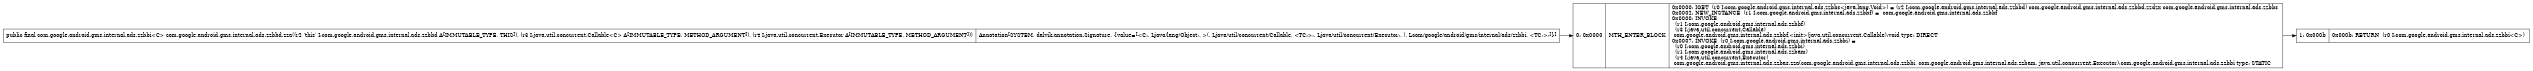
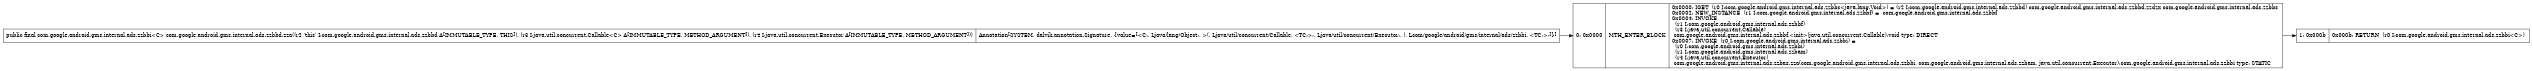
node "0: 0x0000": text "0x0000: INVOKE" -> "0x0004: INVOKE"
